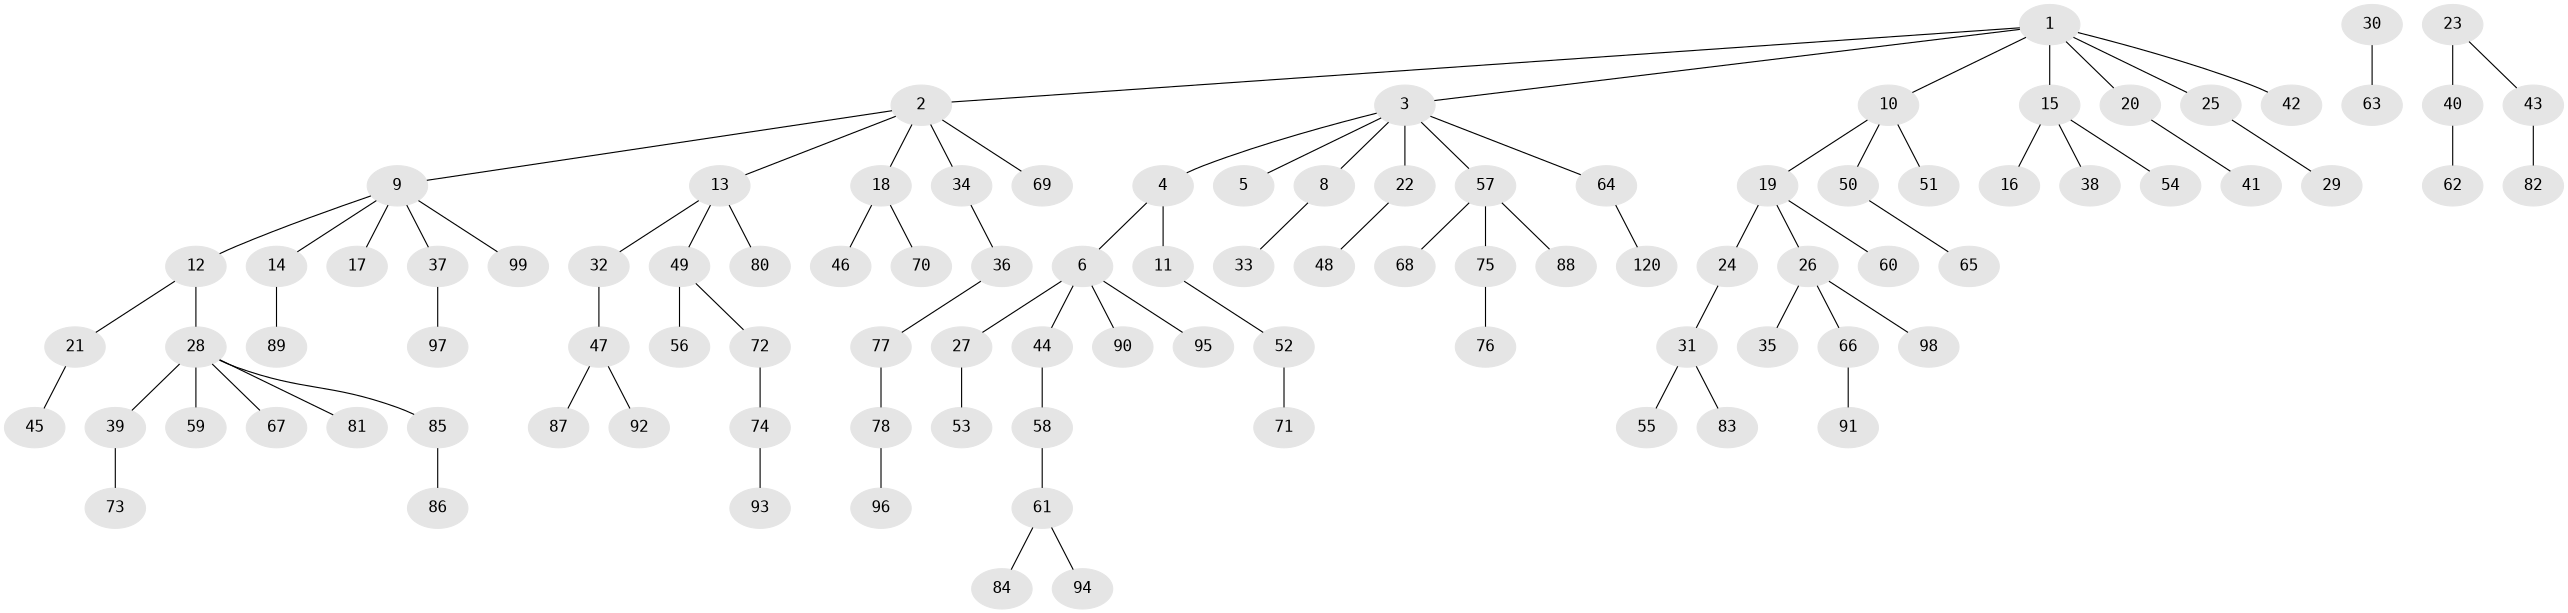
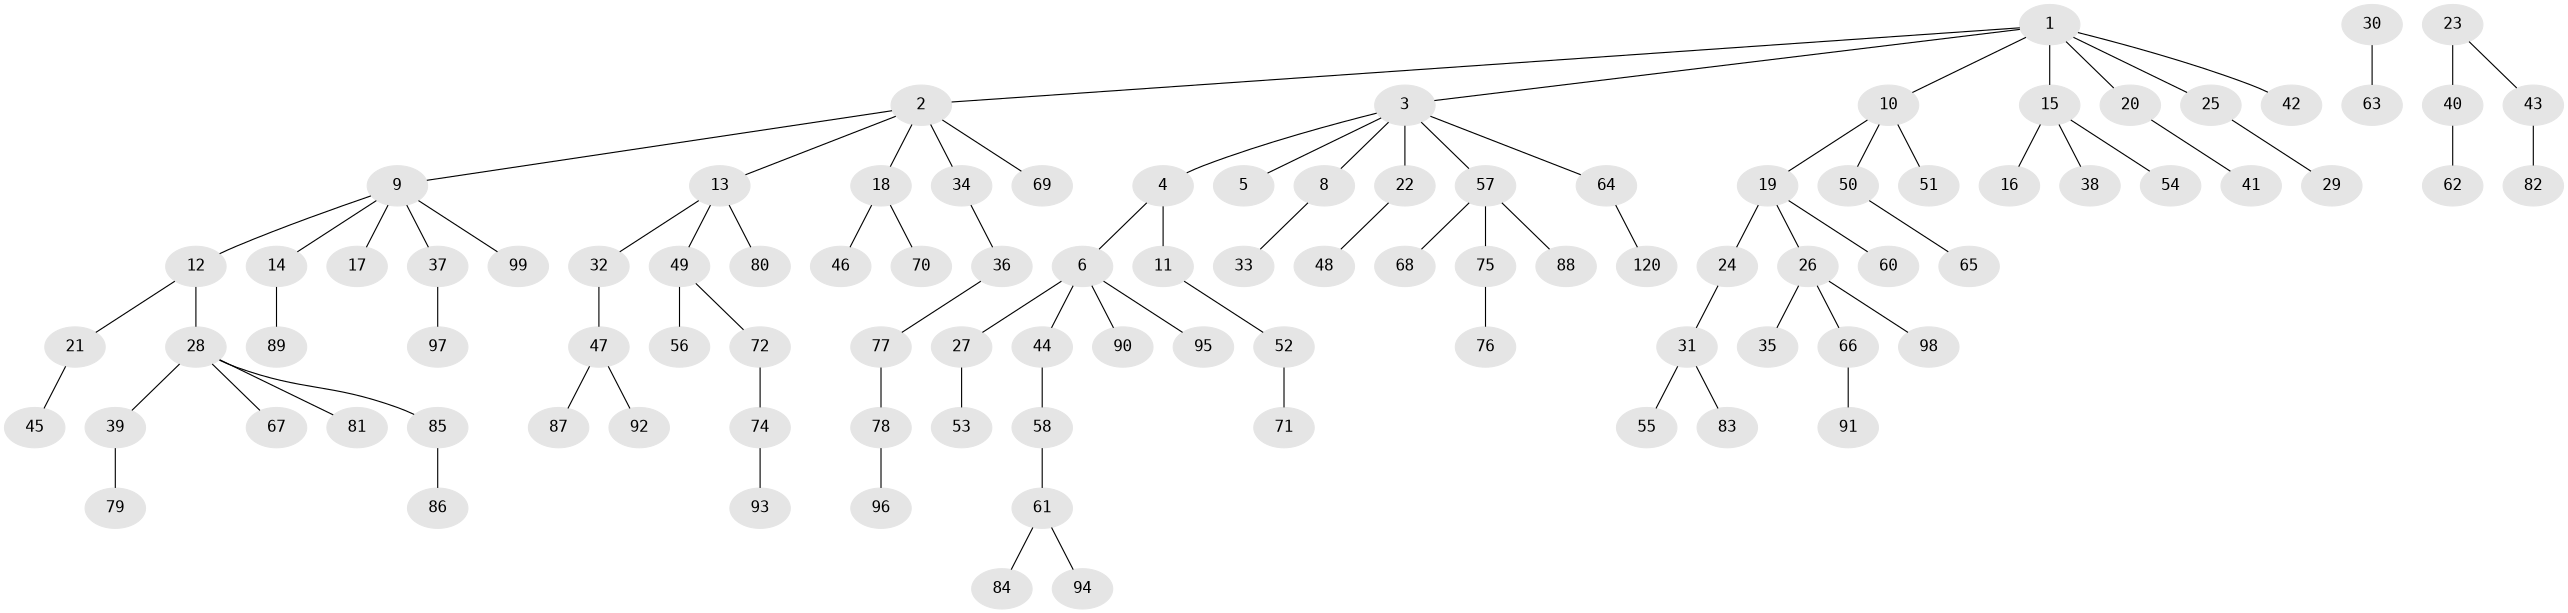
node "59": removed
node "73": label "73" -> "79"
